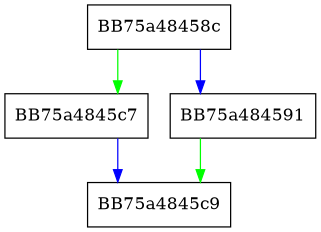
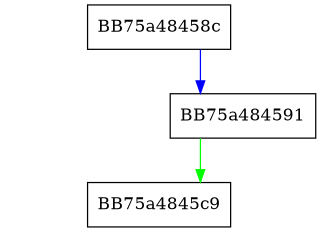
node "BB75a4845c7": removed
